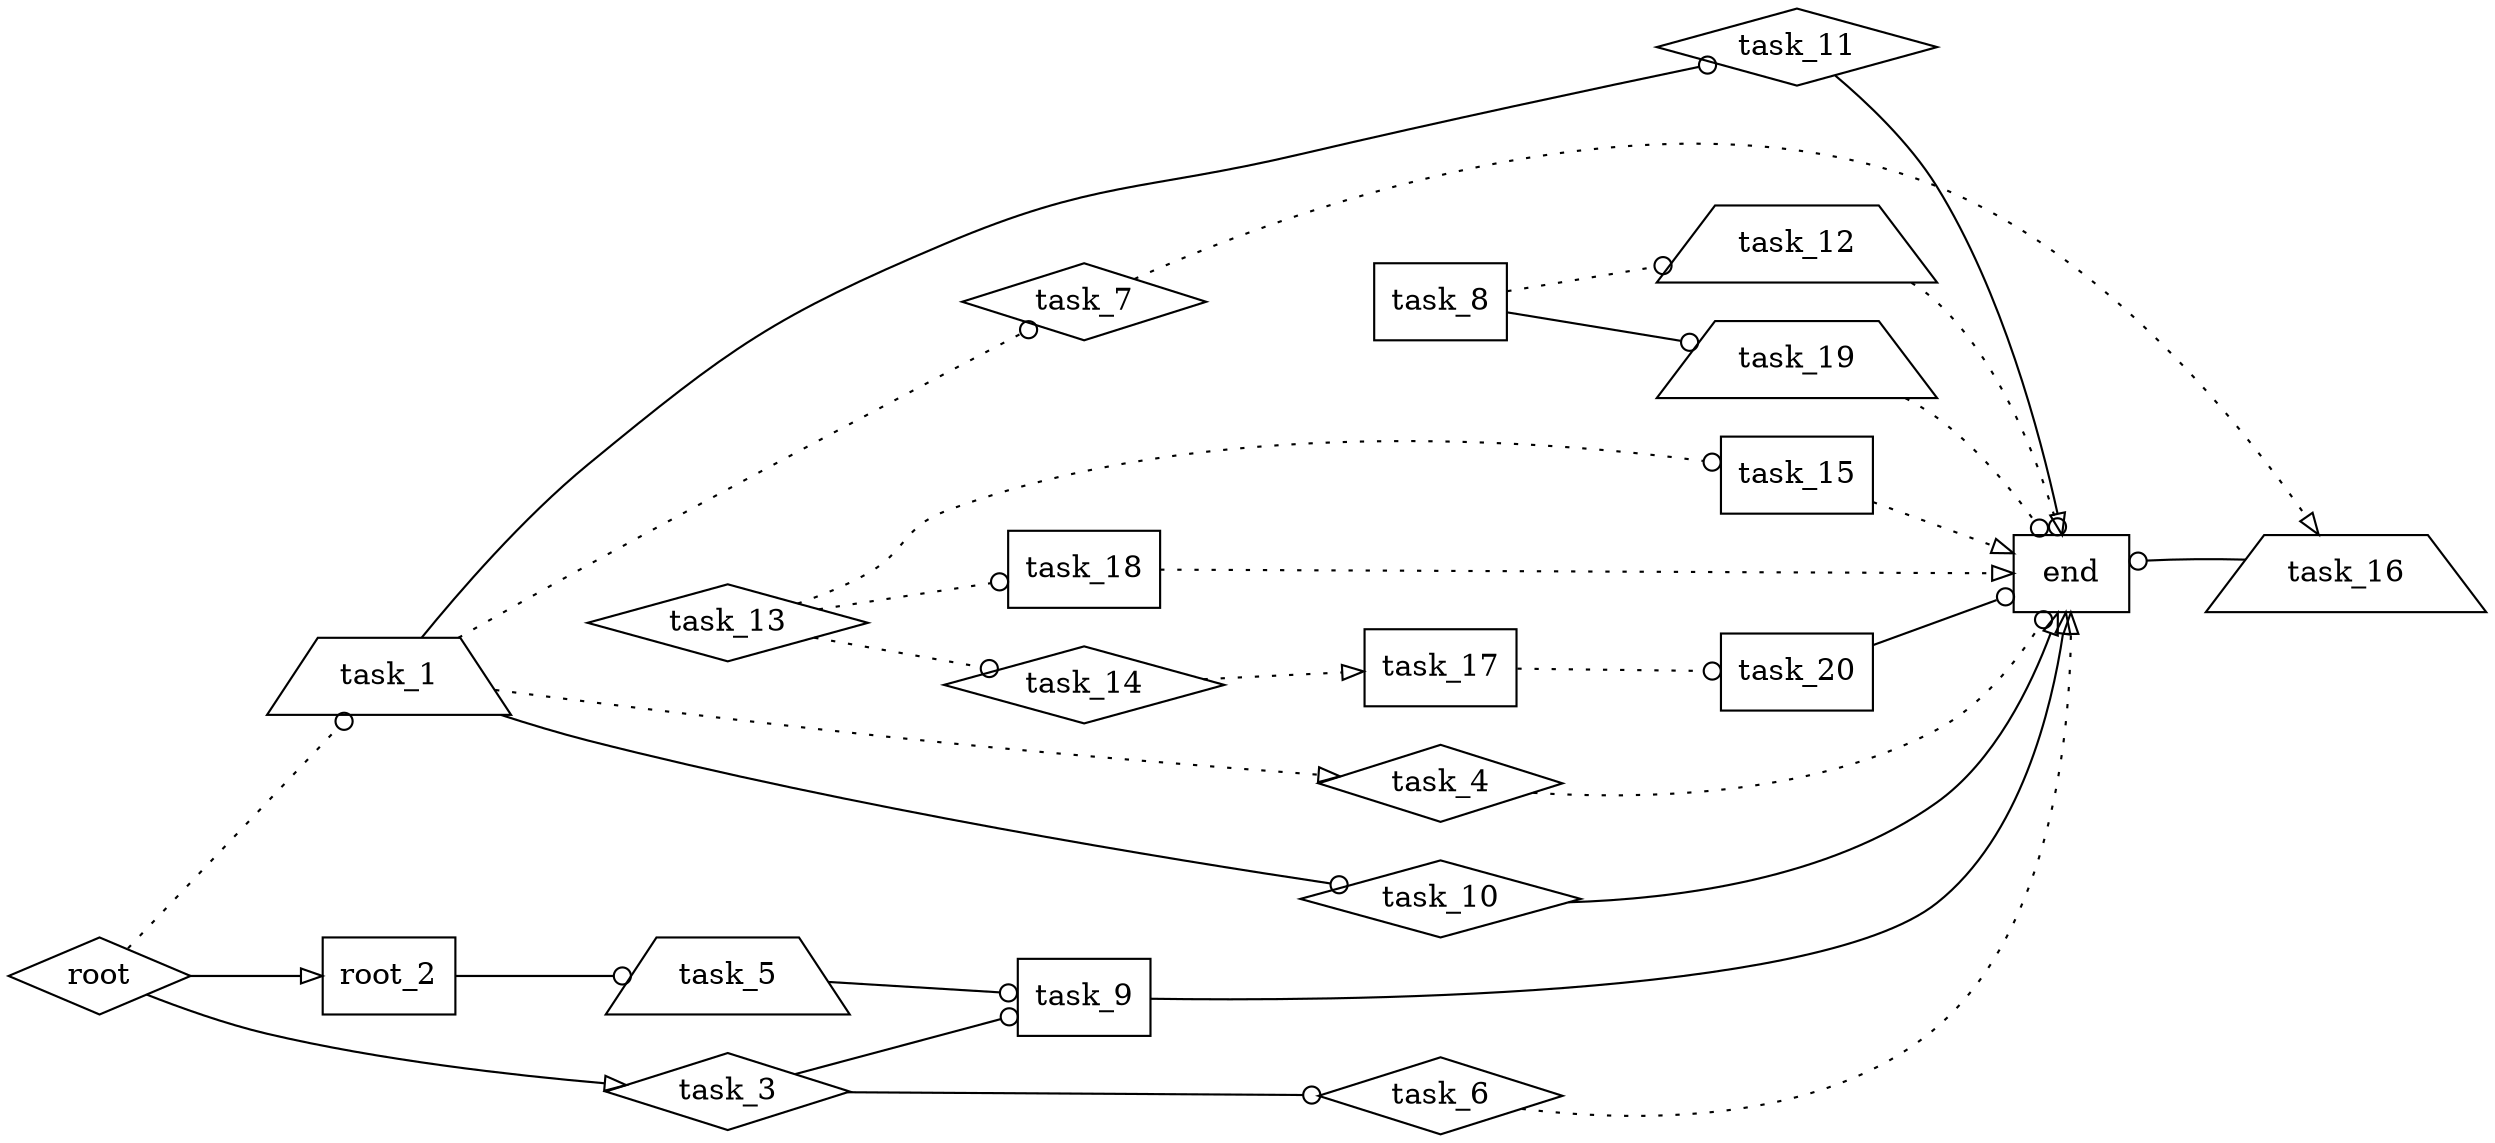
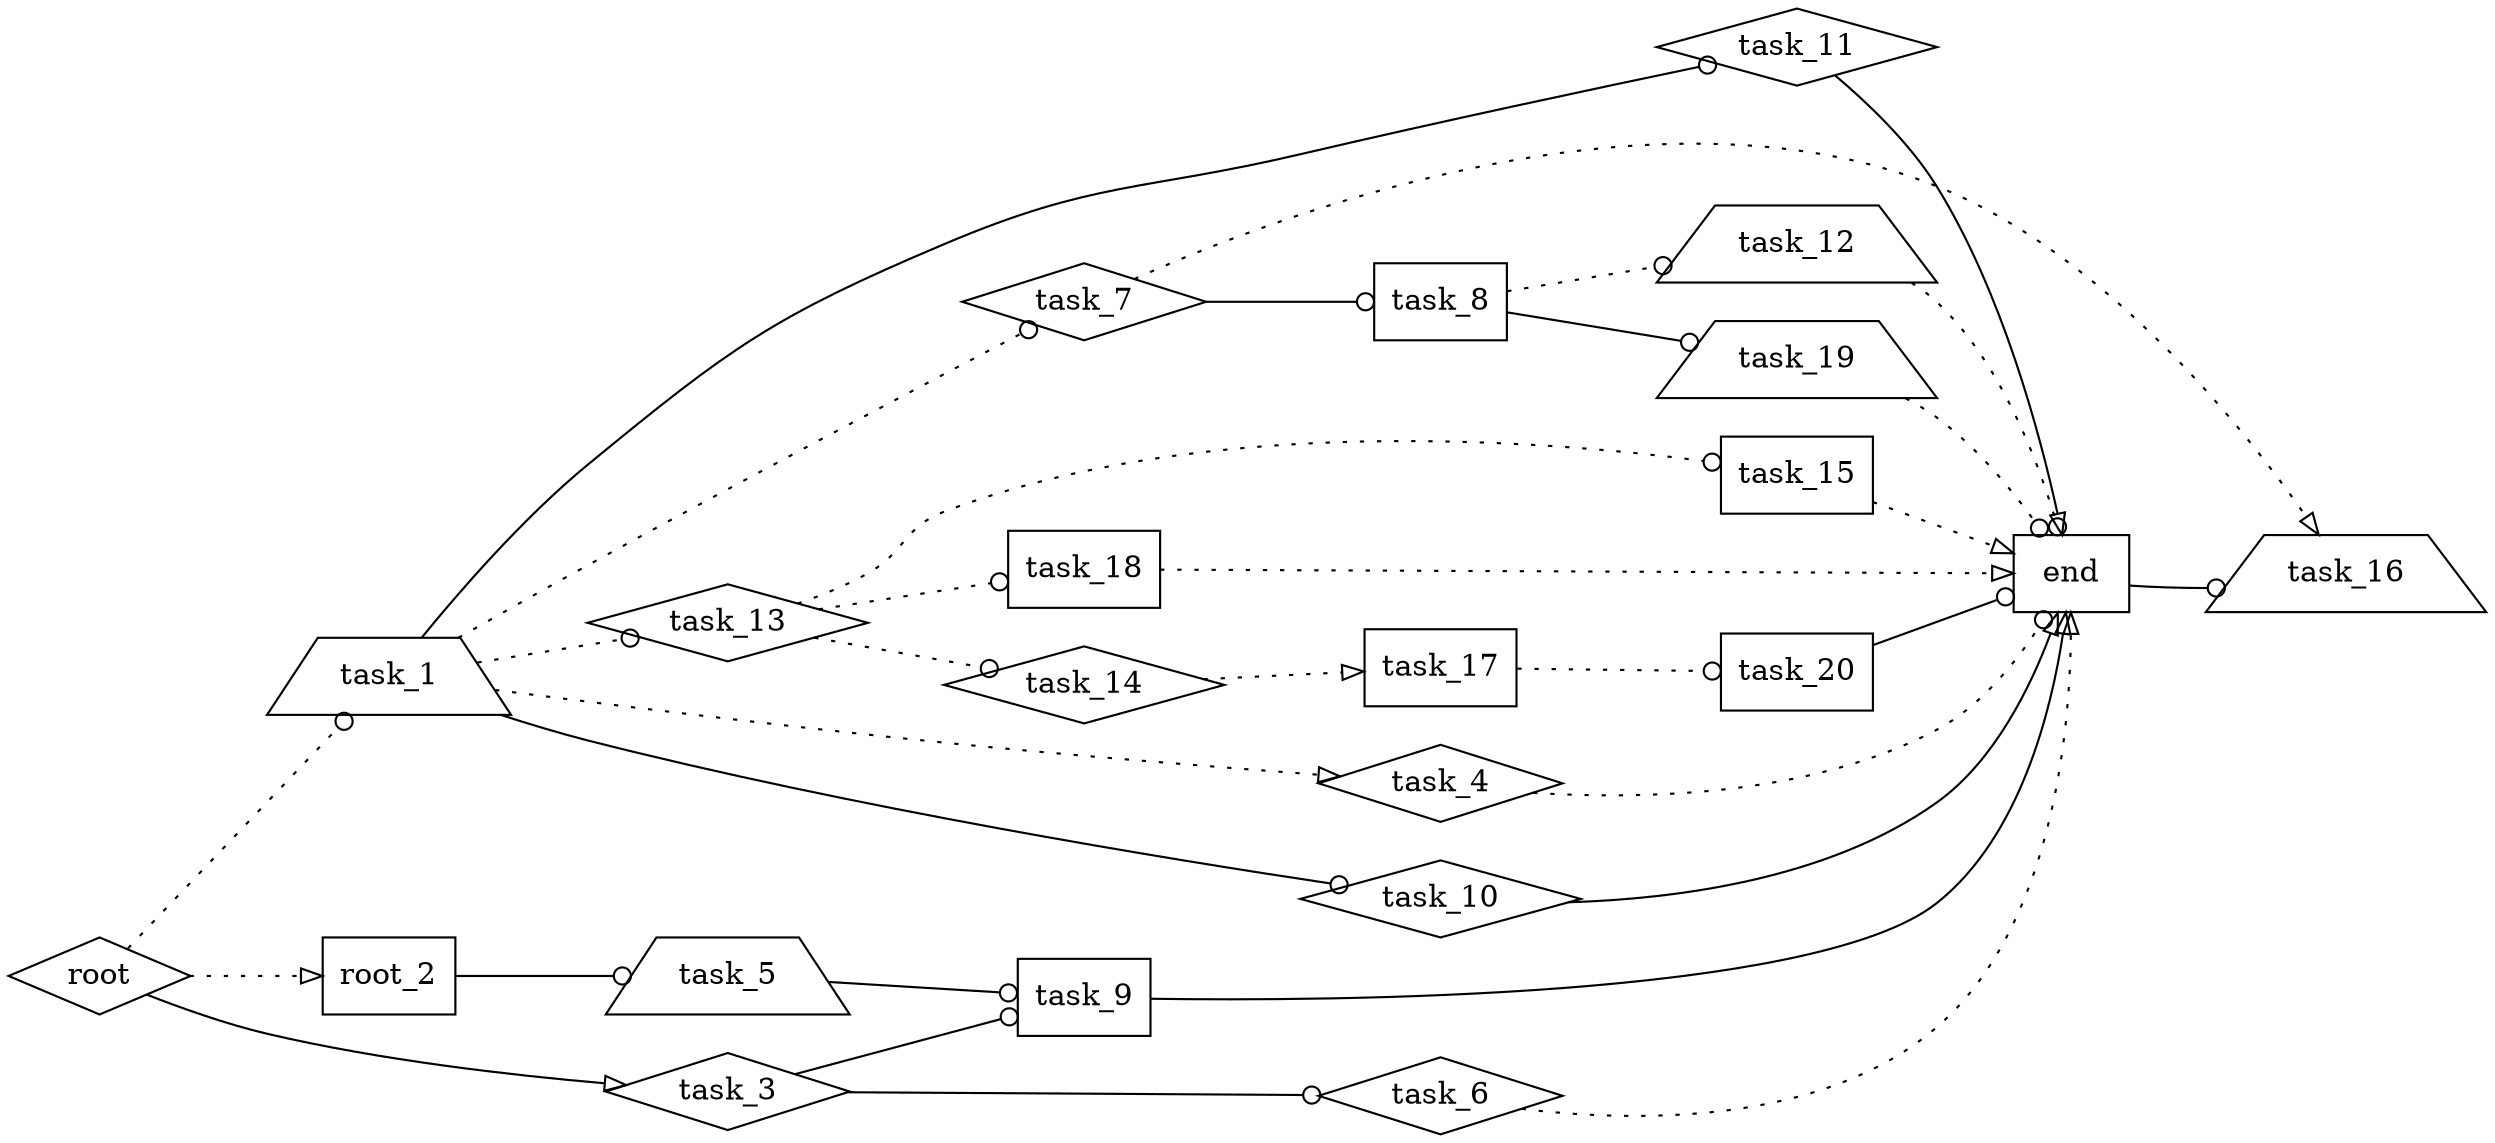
edge "task_7" -> "task_8": added
edge "task_16" -> "end": reversed
edge "task_1" -> "task_13": added
edge "root" -> "root_2": style solid -> dotted
